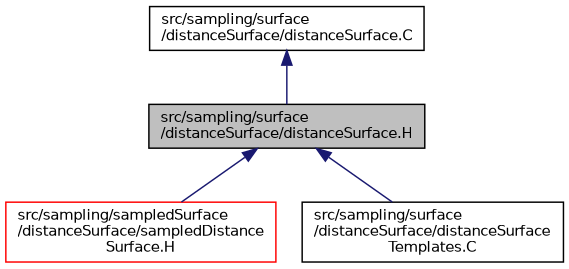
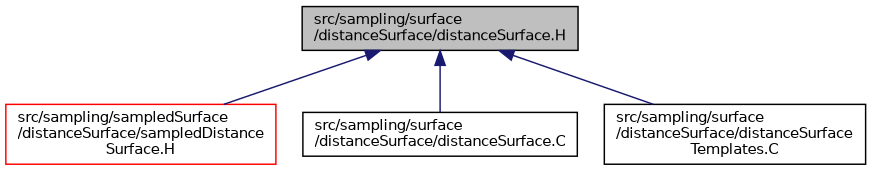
edge "src/sampling/surface /distanceSurface/distanceSurface.H" -> "src/sampling/surface /distanceSurface/distanceSurface.C": reversed
